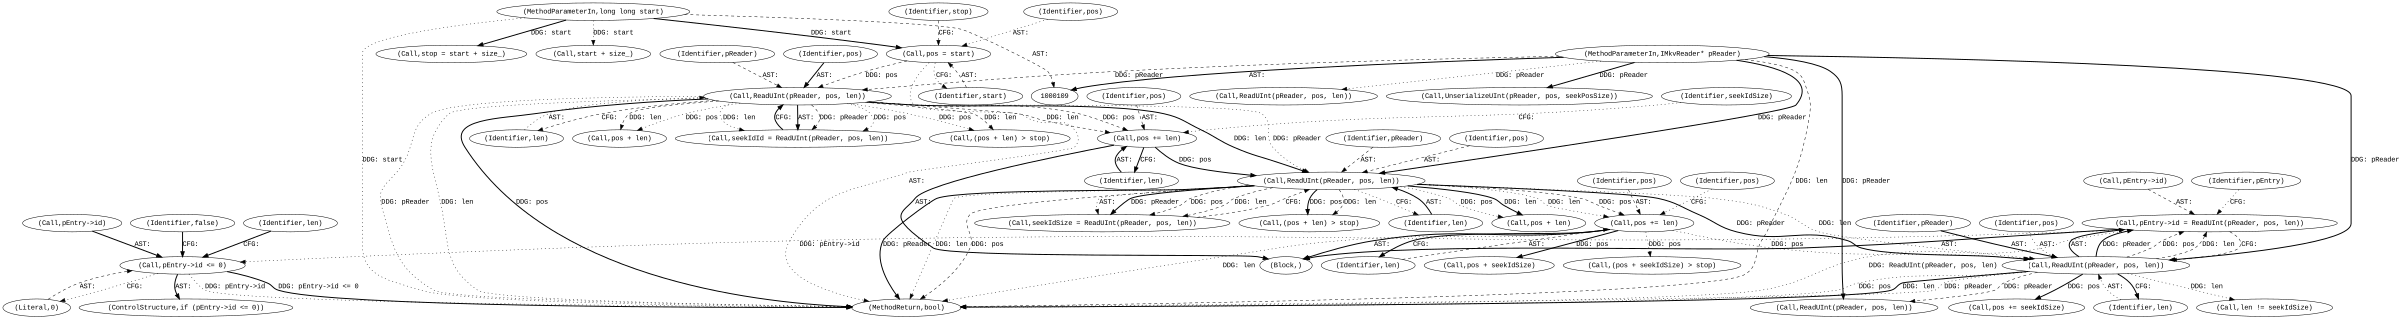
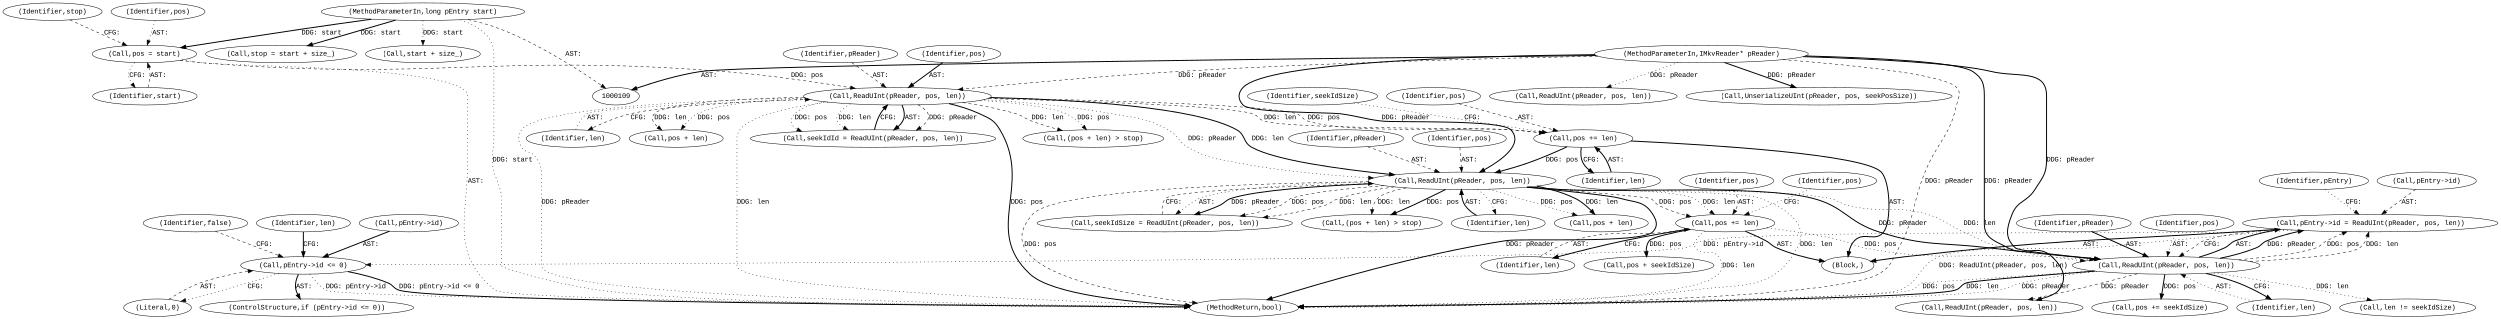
node "(MethodParameterIn,long long start)": label "(MethodParameterIn,long long start)" -> "(MethodParameterIn,long pEntry start)"
edge "(MethodParameterIn,IMkvReader* pReader)" -> "(MethodReturn,bool)": label "DDG: len" -> "DDG: pReader"
edge "(Identifier,false)" -> "(Call,pEntry->id <= 0)": style bold -> dashed
node "(Call,(pos + seekIdSize) > stop)": removed
